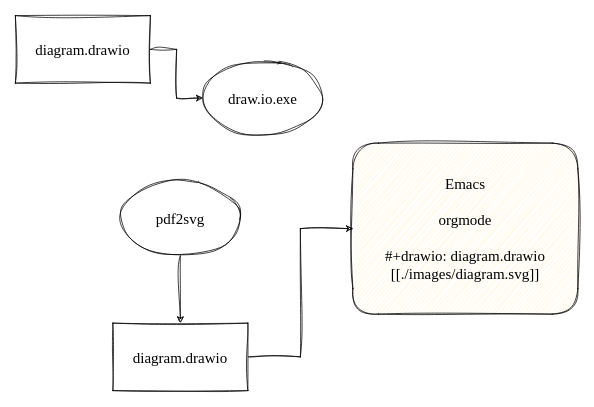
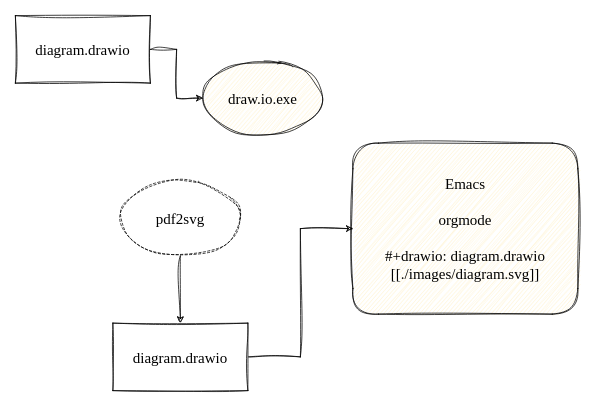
node "draw.io.exe": fillcolor #ffffff -> #fff2cc
node "pdf2svg": style solid -> dashed
